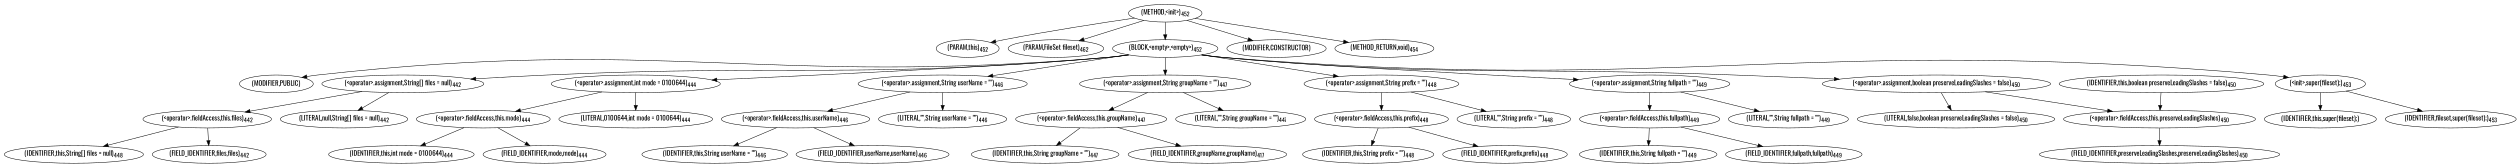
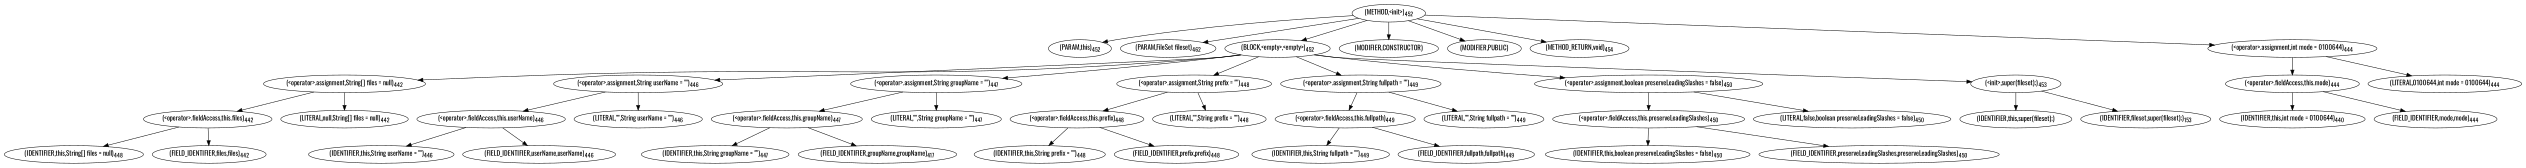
edge "(BLOCK,<empty>,<empty>)" -> "(MODIFIER,PUBLIC)": now "(METHOD,<init>)" -> "(MODIFIER,PUBLIC)"
edge "(BLOCK,<empty>,<empty>)" -> "(<operator>.assignment,int mode = 0100644)": now "(METHOD,<init>)" -> "(<operator>.assignment,int mode = 0100644)"
edge "(IDENTIFIER,this,boolean preserveLeadingSlashes = false)" -> "(<operator>.fieldAccess,this.preserveLeadingSlashes)": reversed
node "(IDENTIFIER,fileset,super(fileset);)": text "453" -> "153"
node "(IDENTIFIER,this,int mode = 0100644)": text "444" -> "440"
